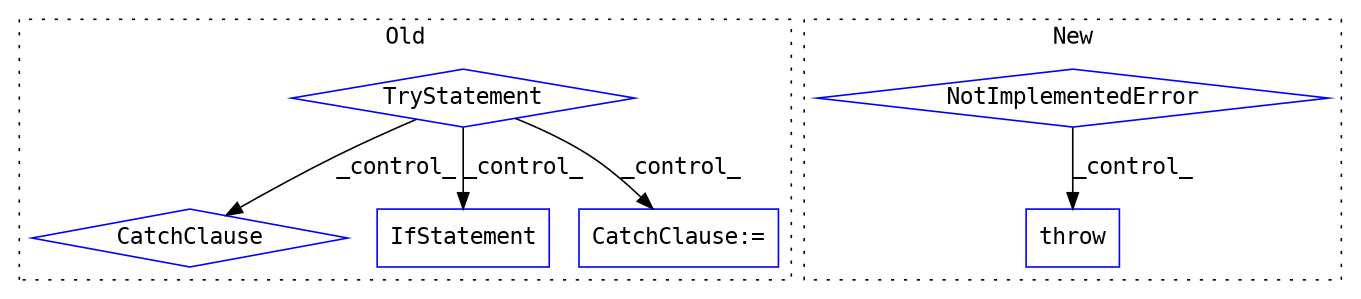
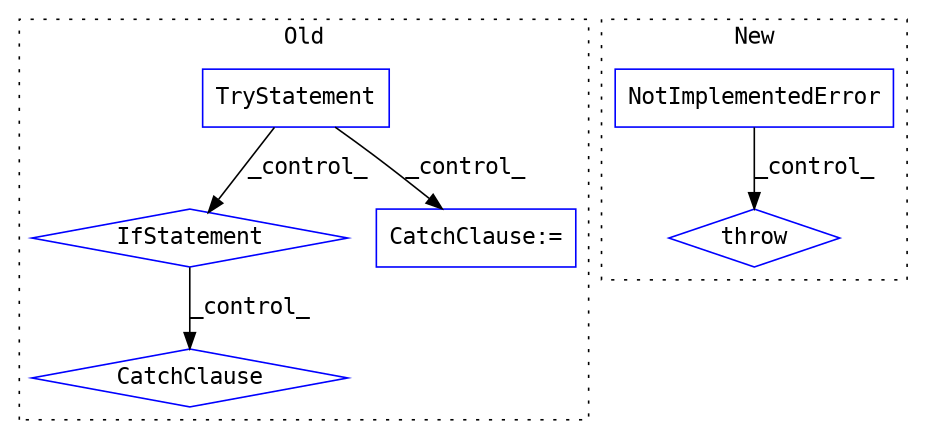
node "TryStatement": shape diamond -> box
node "NotImplementedError": shape diamond -> box
edge "TryStatement" -> "CatchClause": now "IfStatement" -> "CatchClause"
node "IfStatement": shape box -> diamond
node "throw": shape box -> diamond
